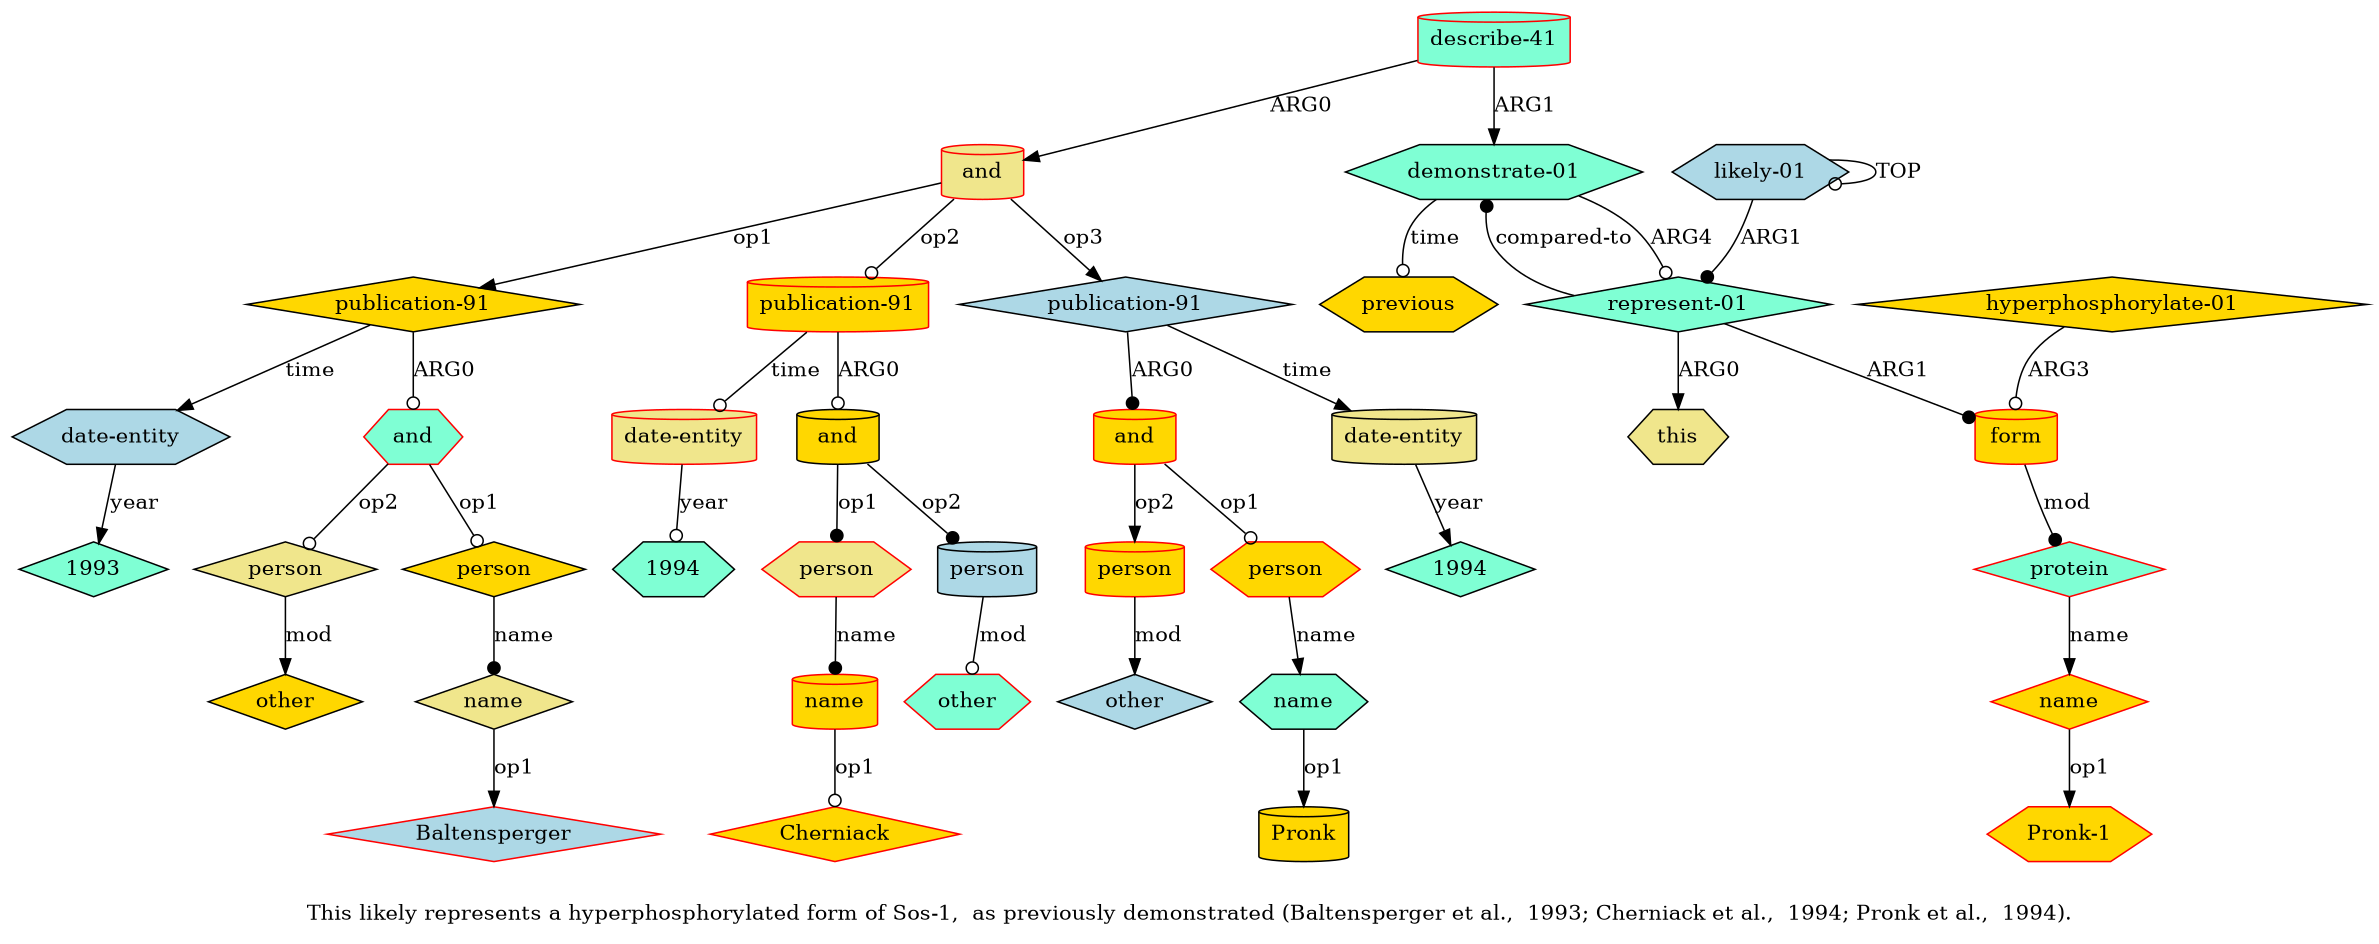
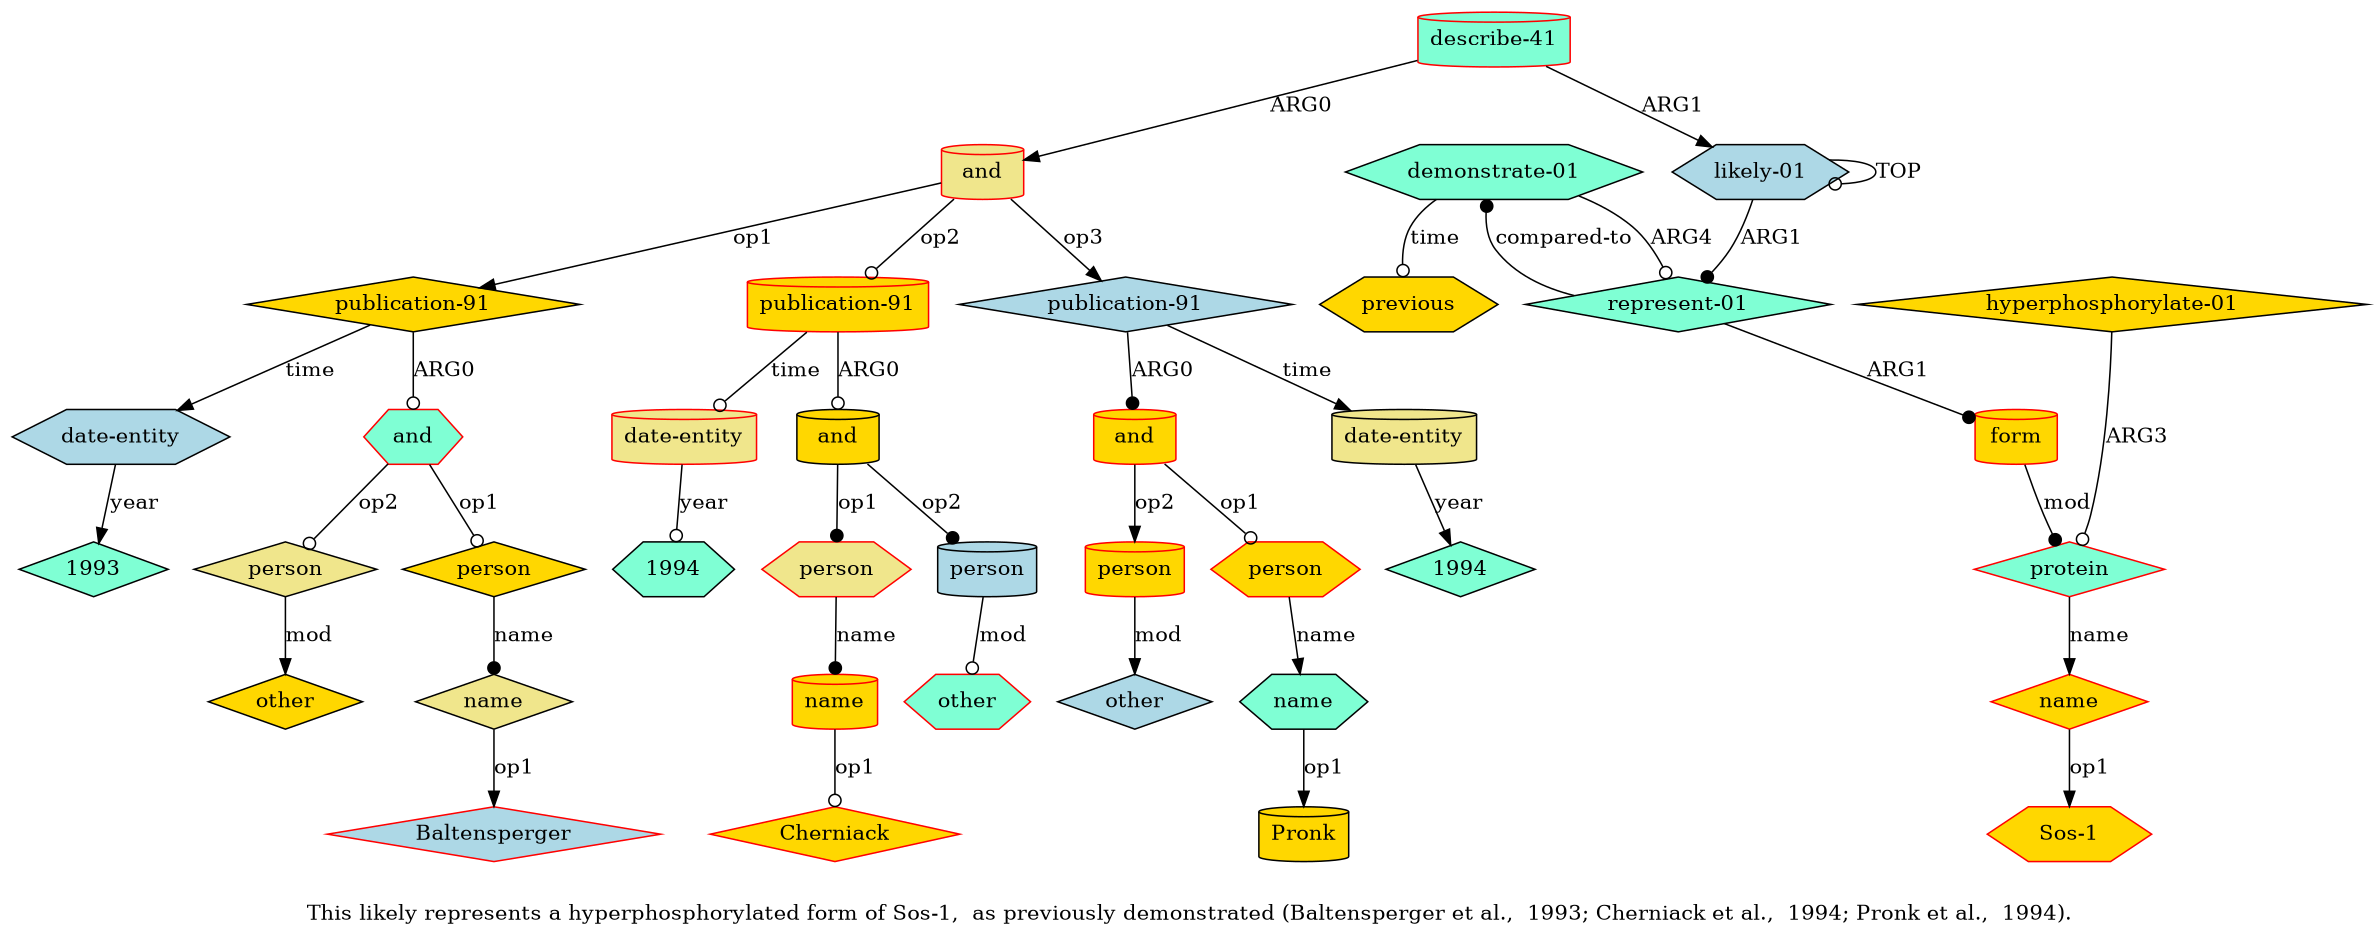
edge "describe-41" -> "demonstrate-01": now "describe-41" -> "likely-01"
edge "hyperphosphorylate-01" -> "form": now "hyperphosphorylate-01" -> "protein"
node "this": removed
node "Pronk-1": label "Pronk-1" -> "Sos-1"
